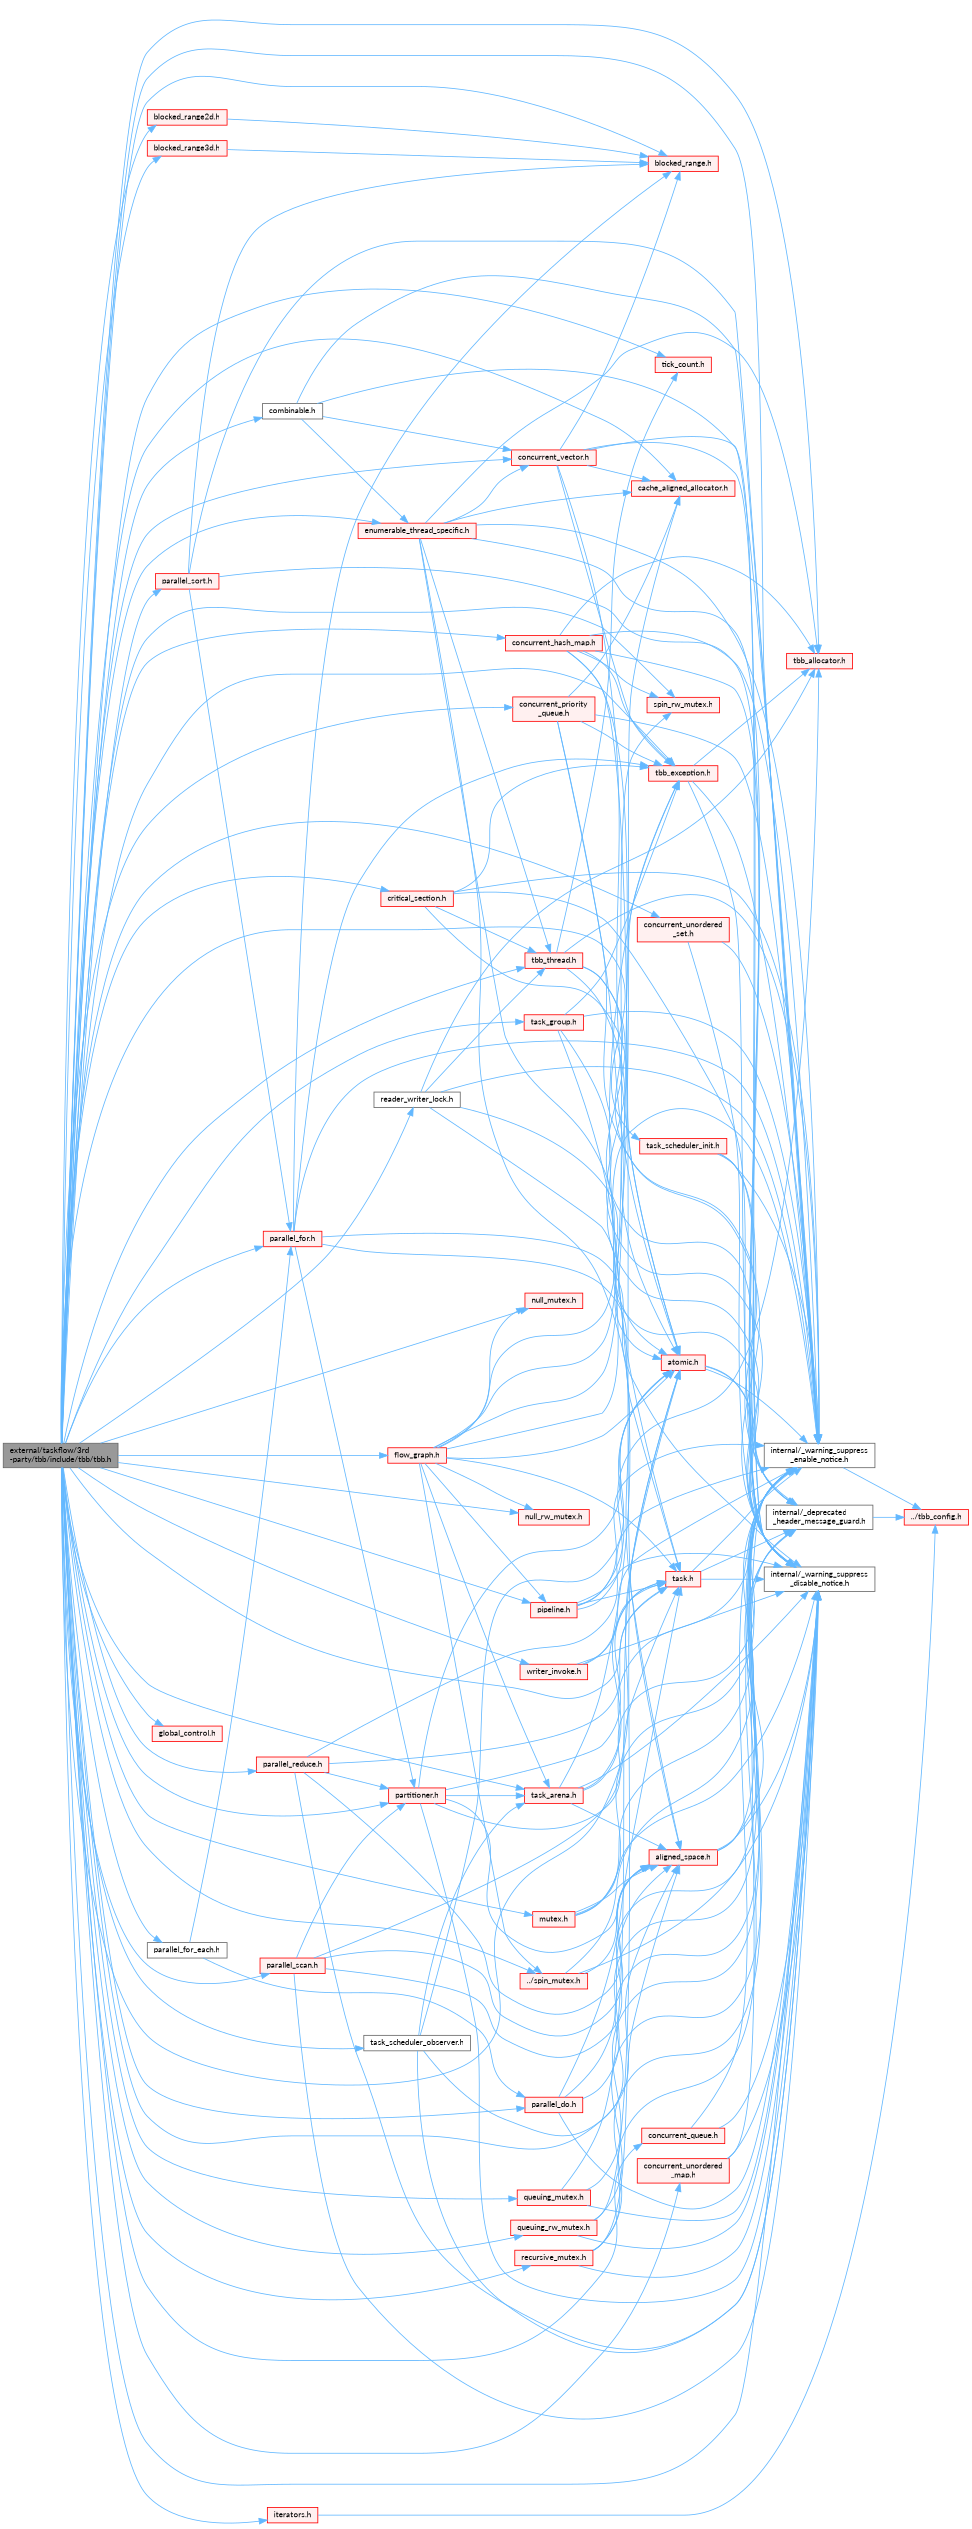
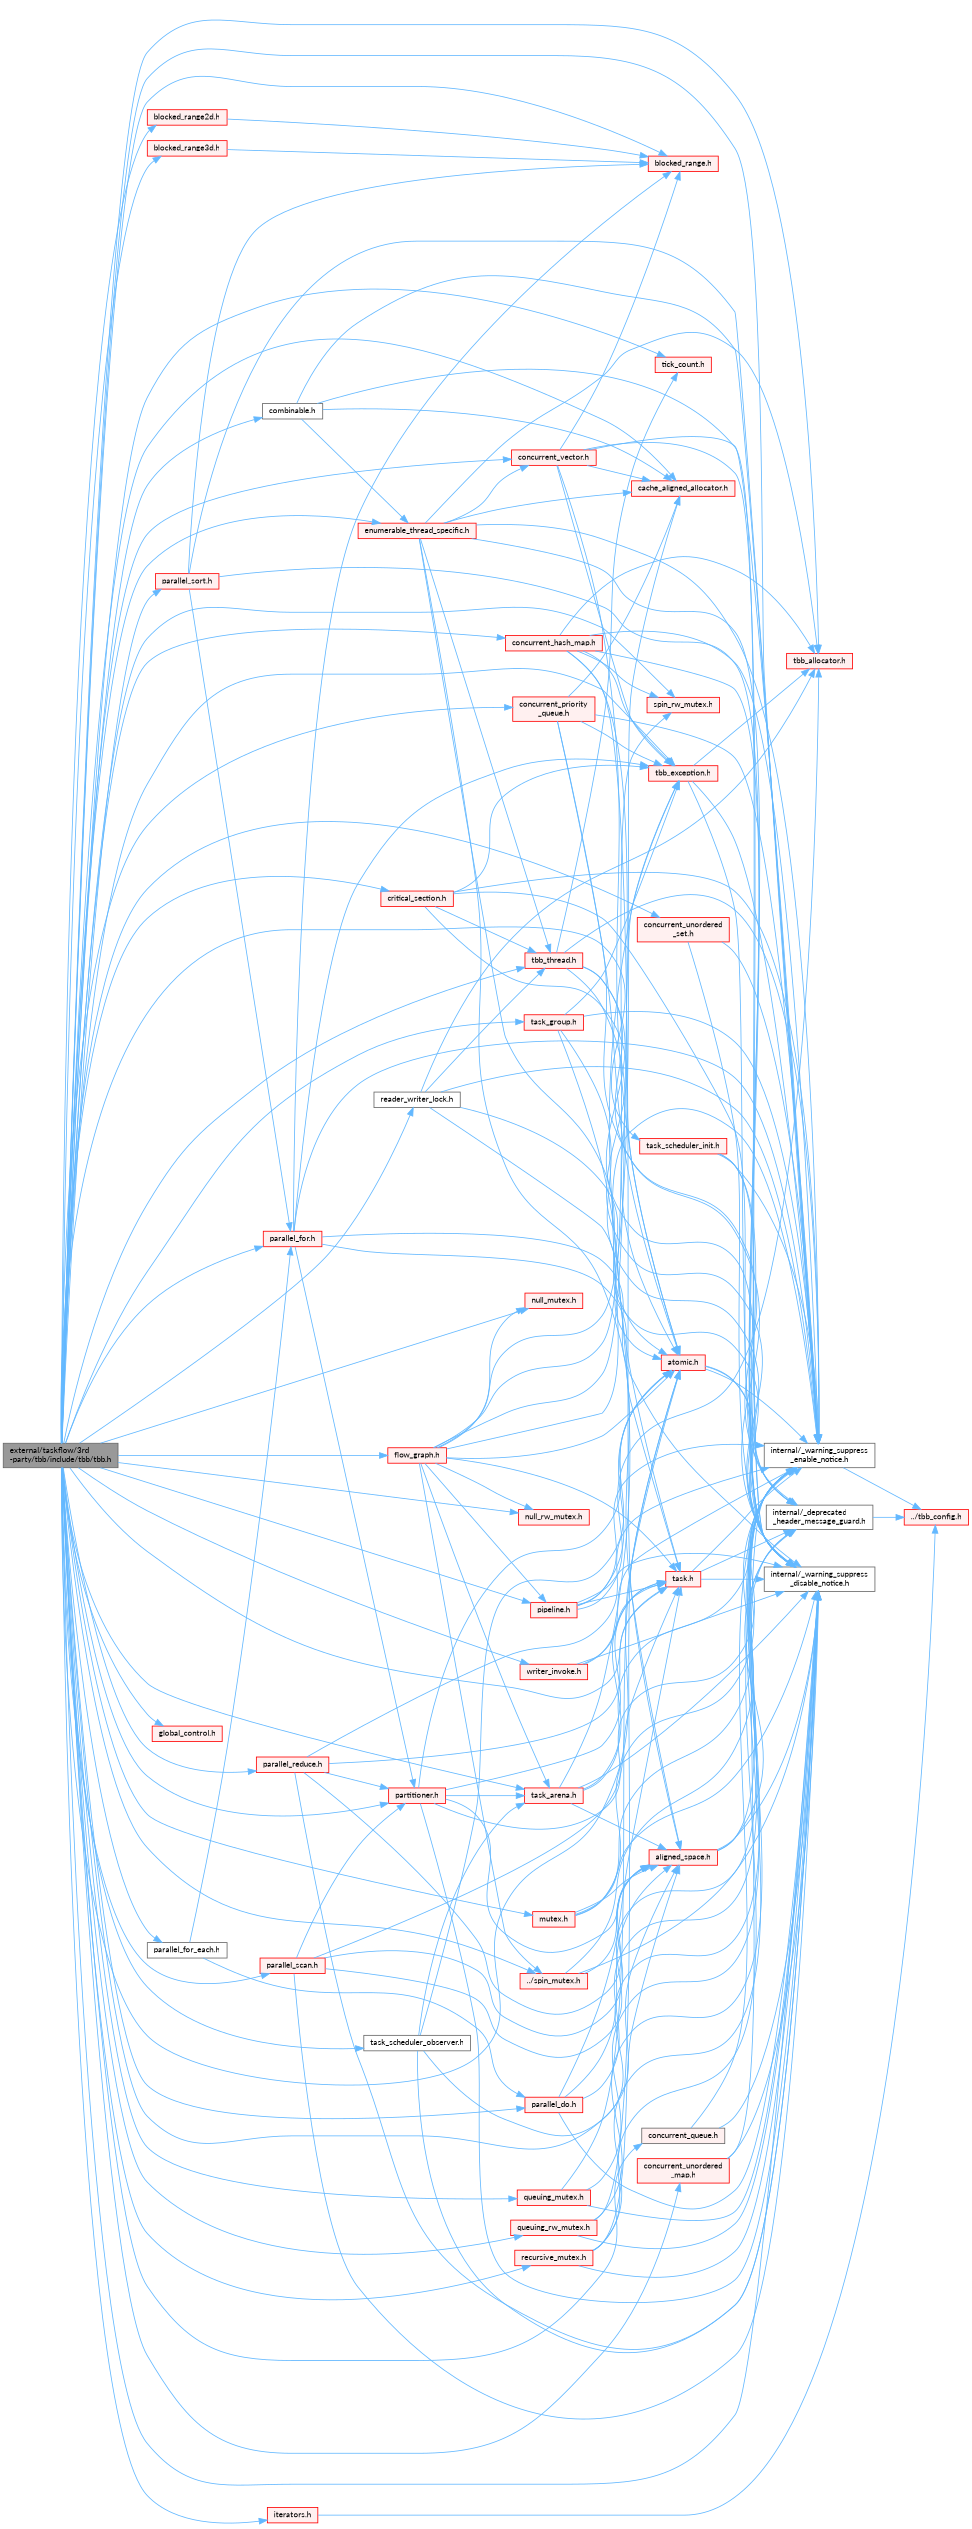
edge "combinable.h" -> "concurrent_vector.h": now "combinable.h" -> "cache_aligned_allocator.h"
node "concurrent_queue.h": color red -> grey40
